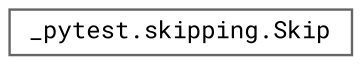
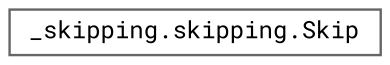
node "_pytest.skipping.Skip": label "_pytest.skipping.Skip" -> "_skipping.skipping.Skip"
